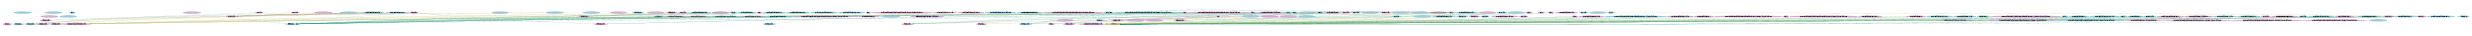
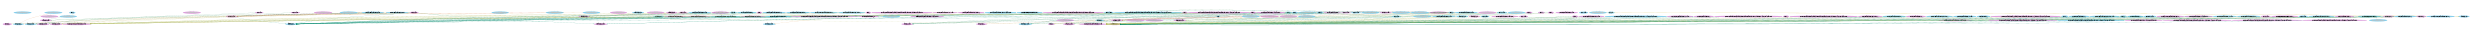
node "GNU Lesser General Public License version 2.1+": added
